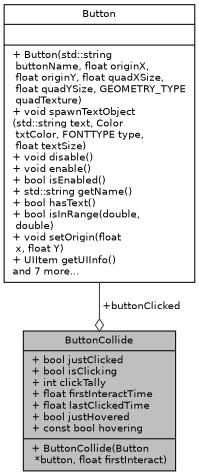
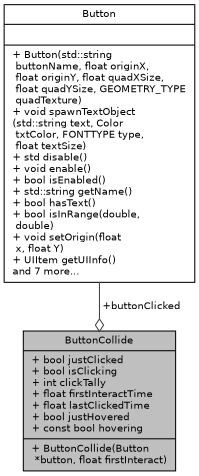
node "Button": text "+ void disable()" -> "+ std disable()"
